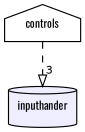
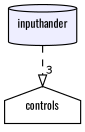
edge "controls" -> "inputhander": reversed
